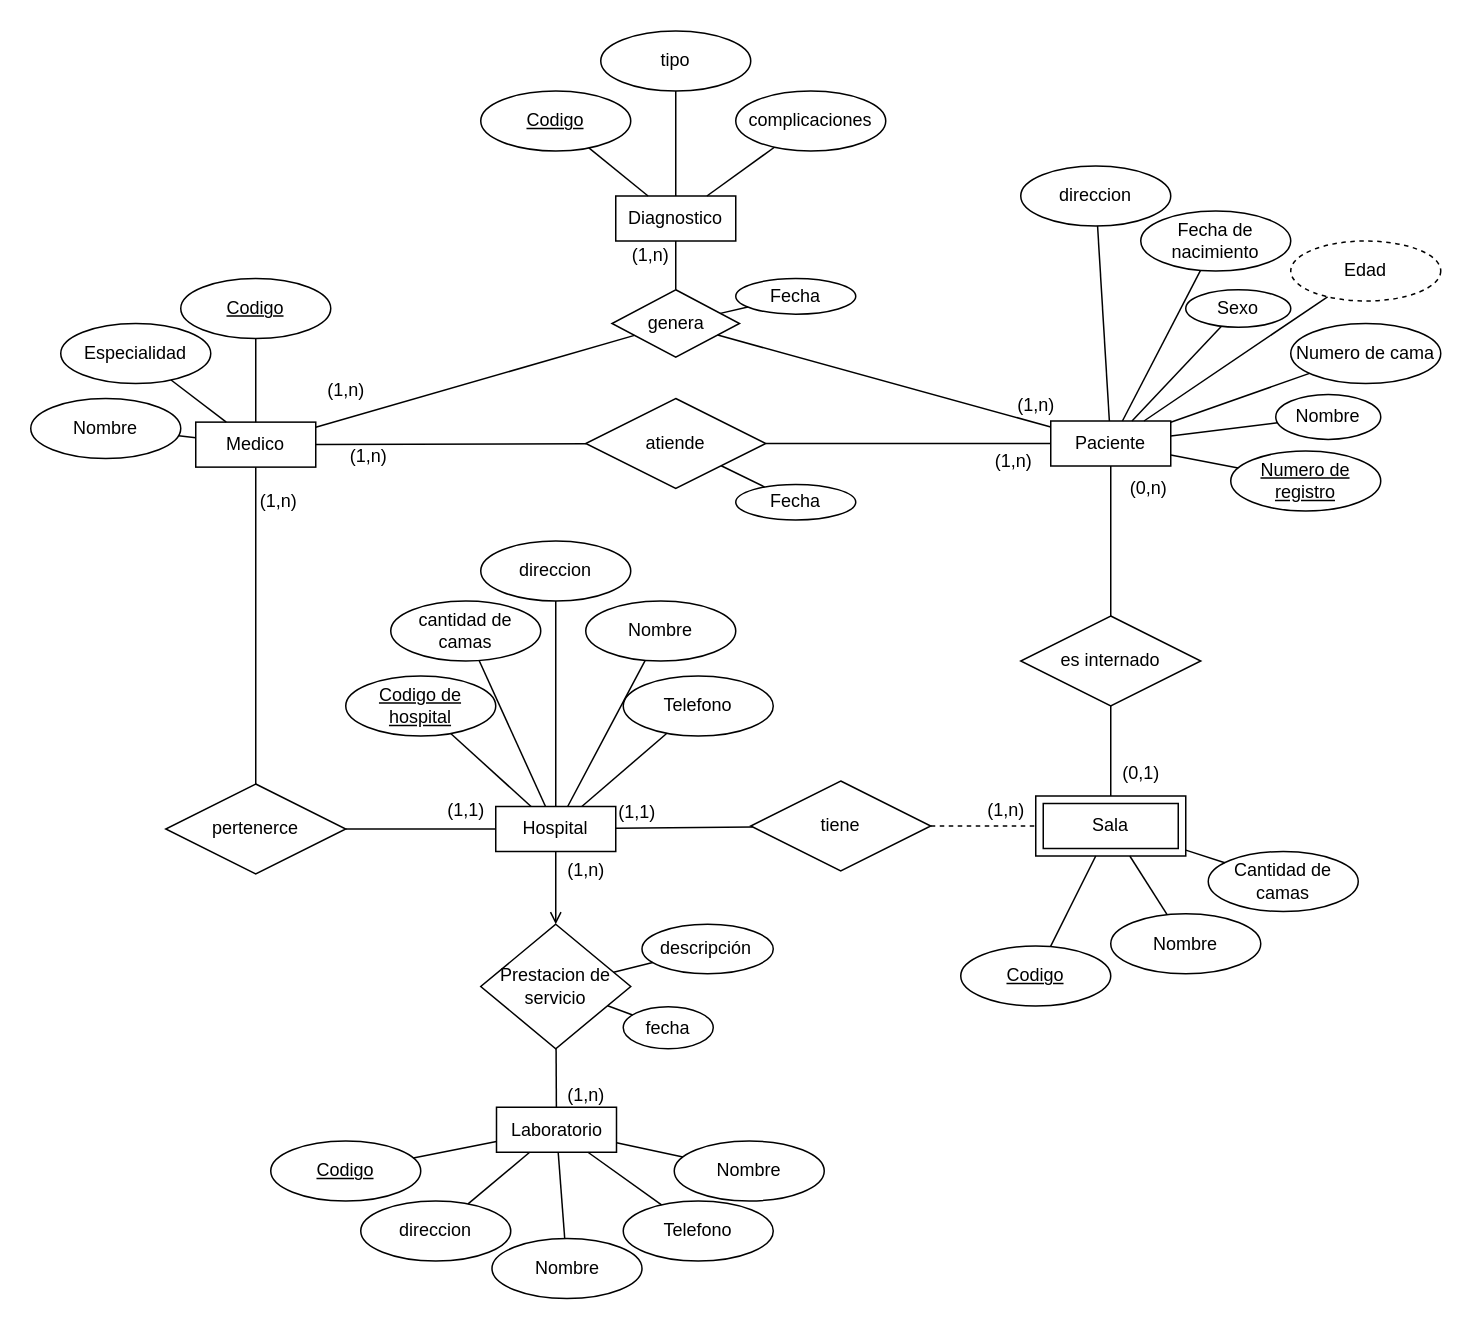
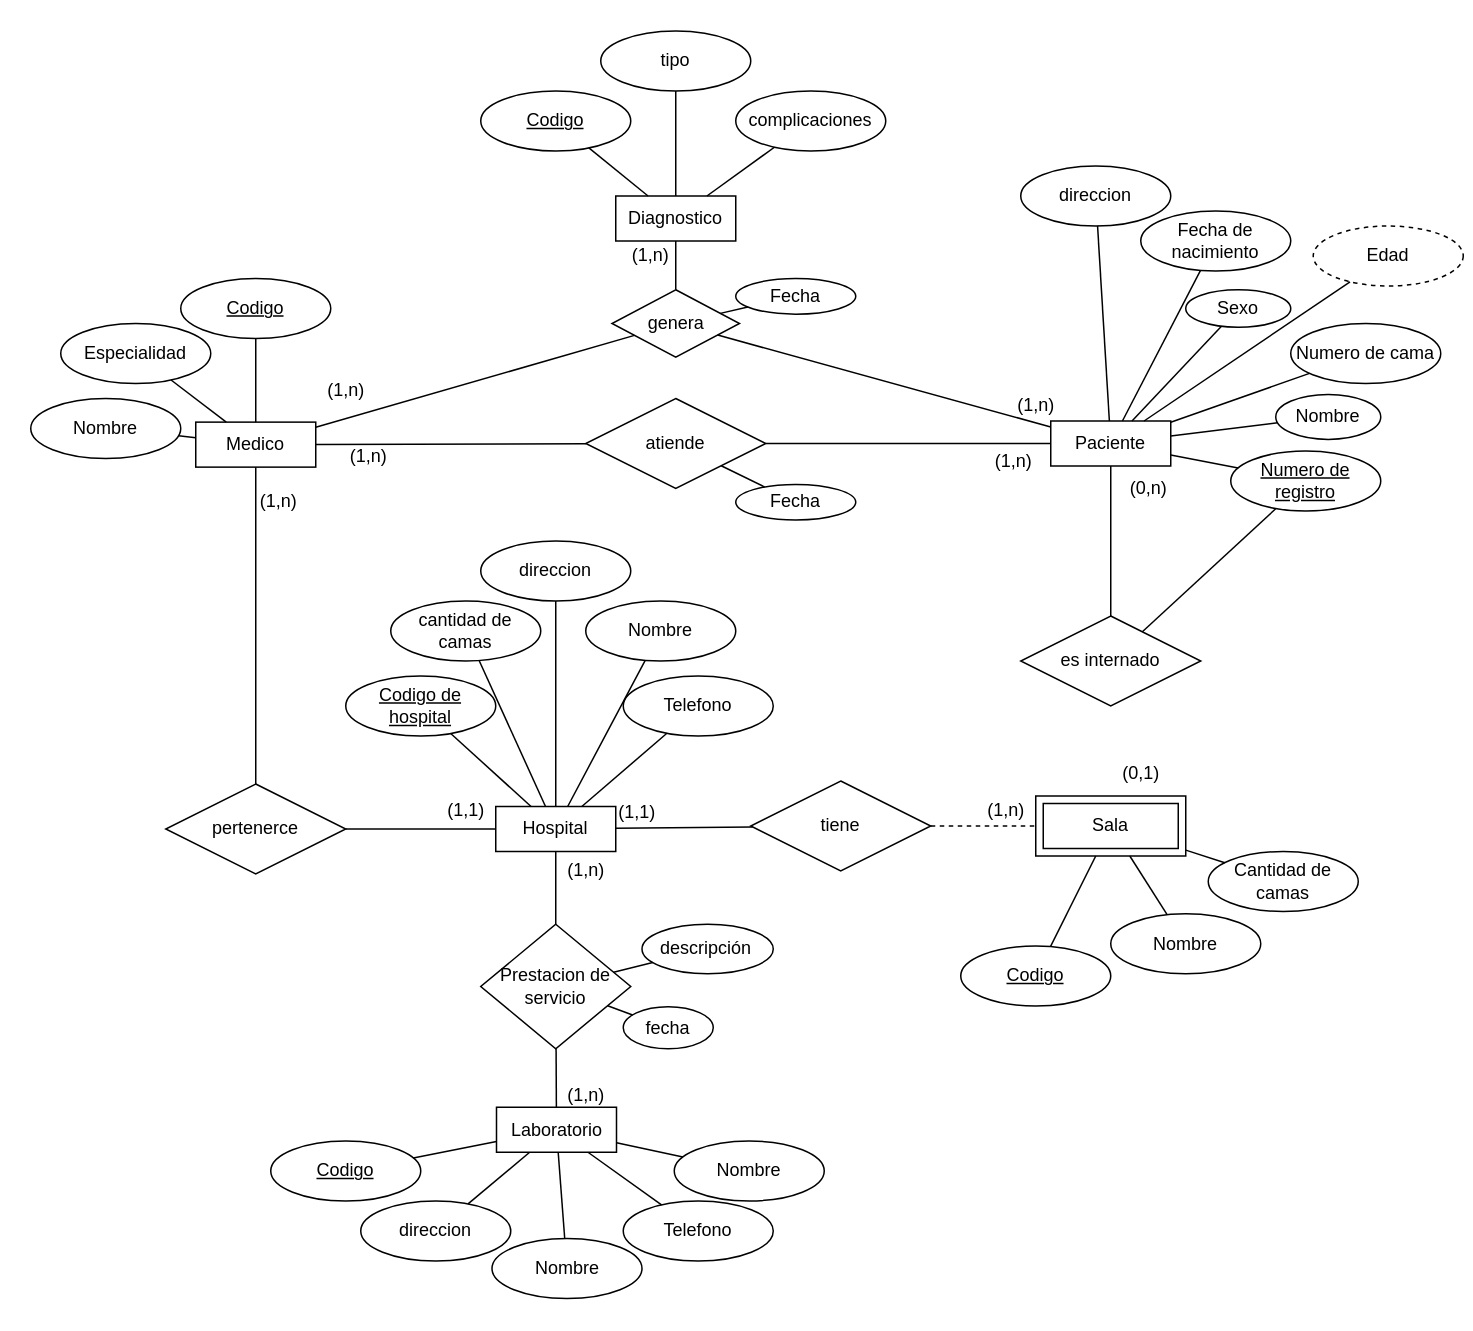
node "Edad": moved (1366, 271) -> (1388, 256)
edge "es internado" -- "Sala": now "es internado" -- "Numero de registro"
edge "Hospital" -> "Prestacion de servicio": arrowhead open -> none
